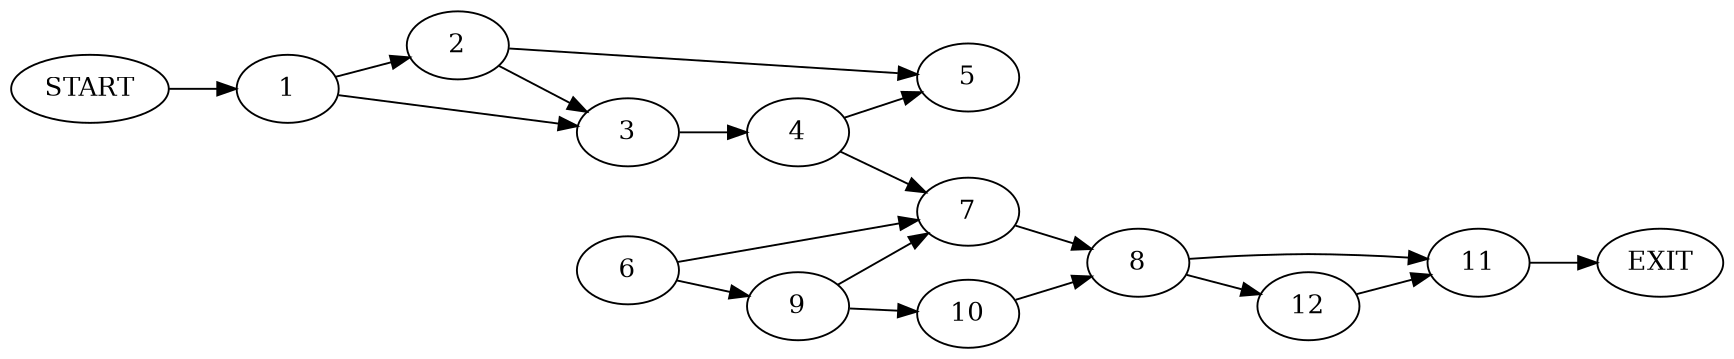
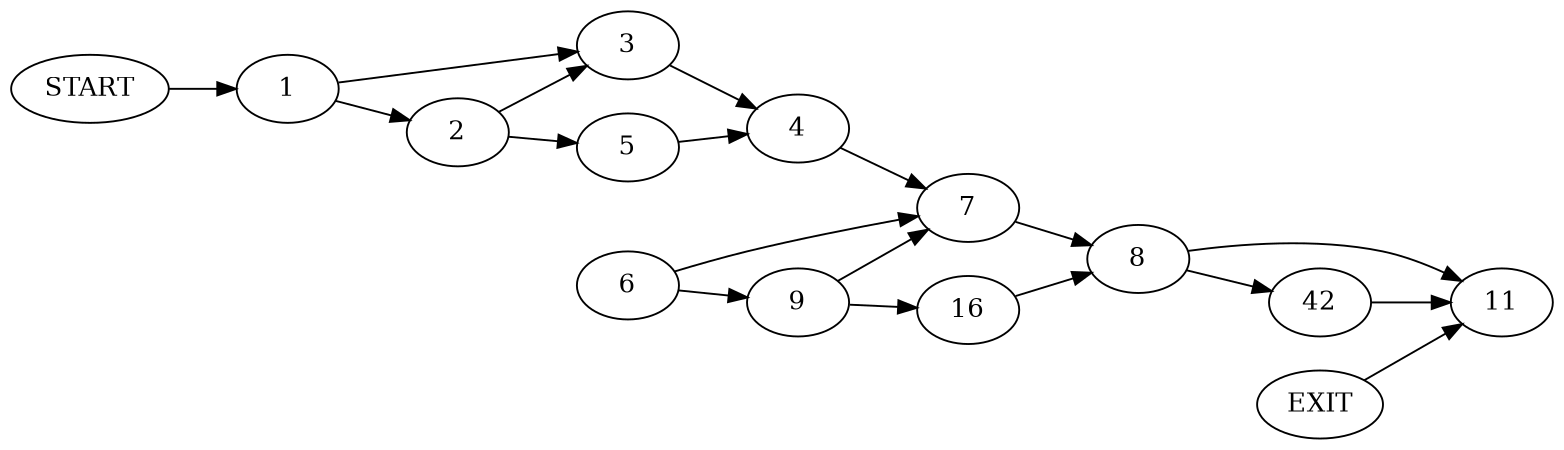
edge "4" -> "5": reversed
edge "11" -> "EXIT": reversed
node "12": label "12" -> "42"
node "10": label "10" -> "16"
